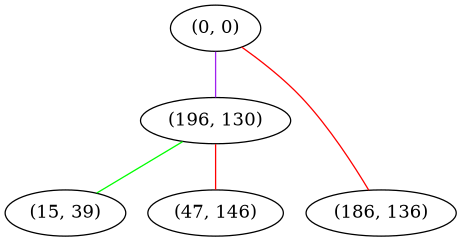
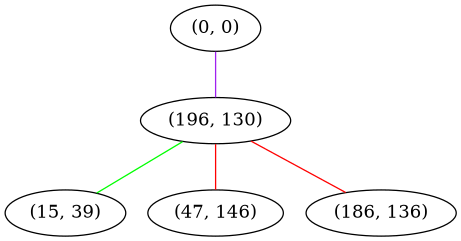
edge "(0, 0)" -- "(186, 136)": now "(196, 130)" -- "(186, 136)"
